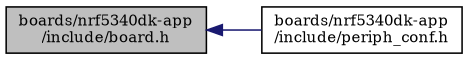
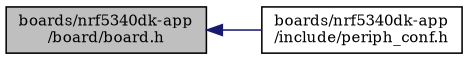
node "boards/nrf5340dk-app /include/board.h": label "boards/nrf5340dk-app /include/board.h" -> "boards/nrf5340dk-app /board/board.h"
